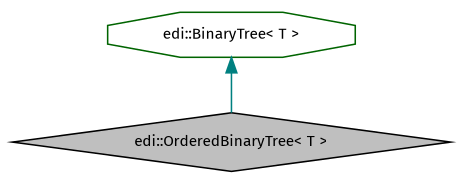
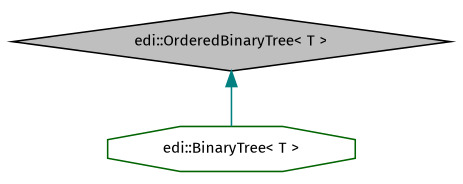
edge "edi::OrderedBinaryTree< T >" -> "edi::BinaryTree< T >": reversed
